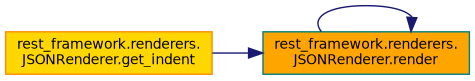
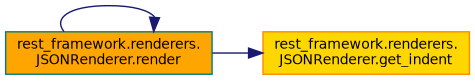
edge "rest_framework.renderers. JSONRenderer.get_indent" -> "rest_framework.renderers. JSONRenderer.render": reversed
